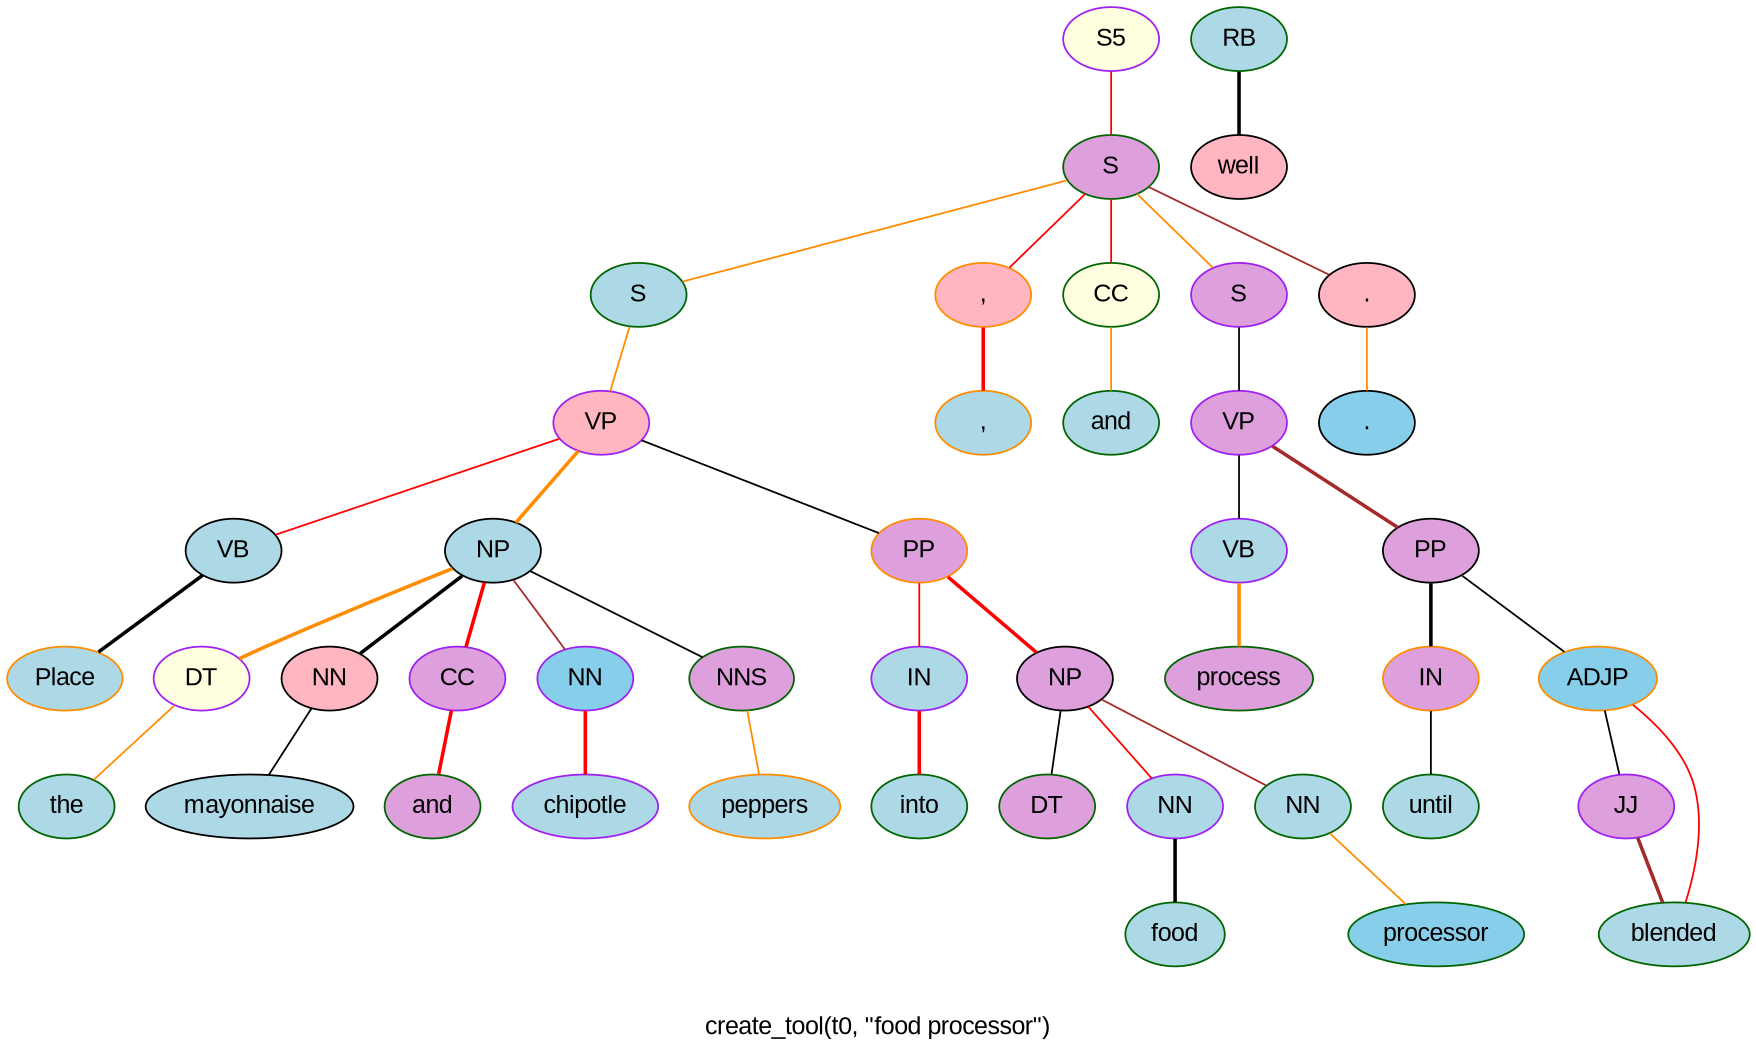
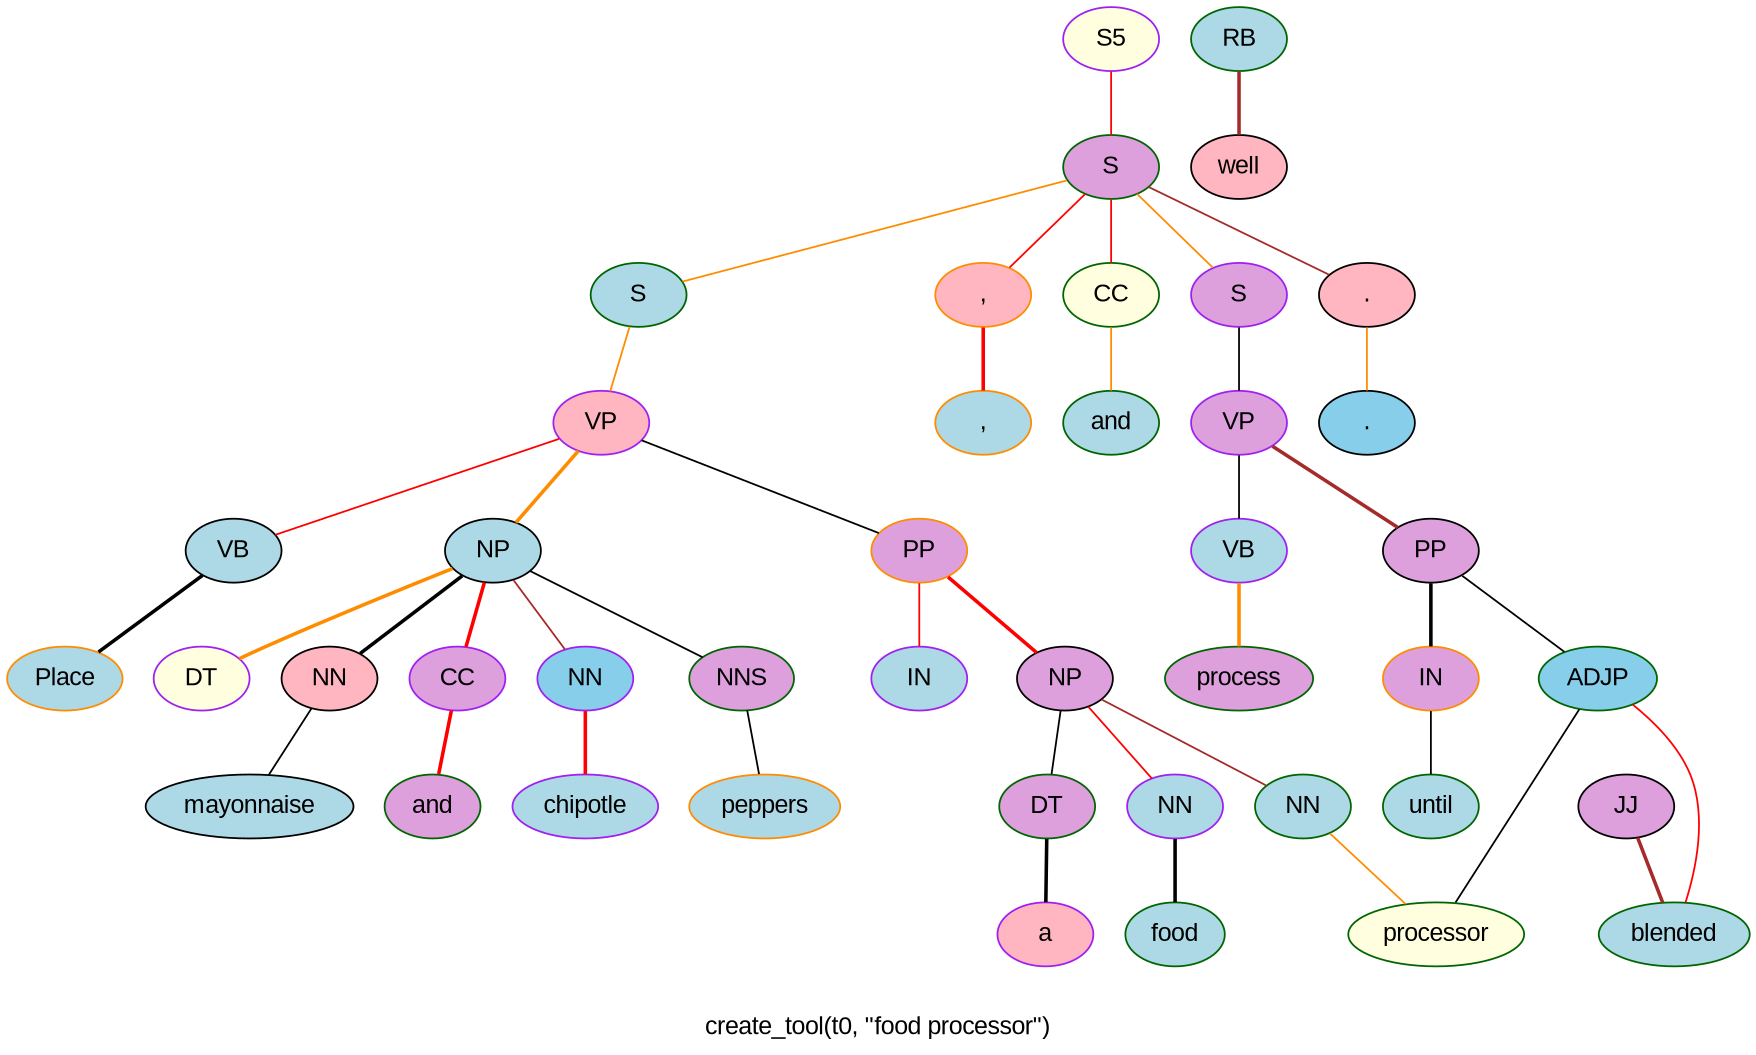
edge "RB" -- "well": color black -> brown
node "ADJP": color darkorange -> darkgreen
edge "NNS" -- "peppers": color darkorange -> black
edge "ADJP" -- "JJ": now "ADJP" -- "processor"
node "the": removed
node "into": removed
node "JJ": color purple -> black
node "a": added
node "processor": fillcolor skyblue -> lightyellow
